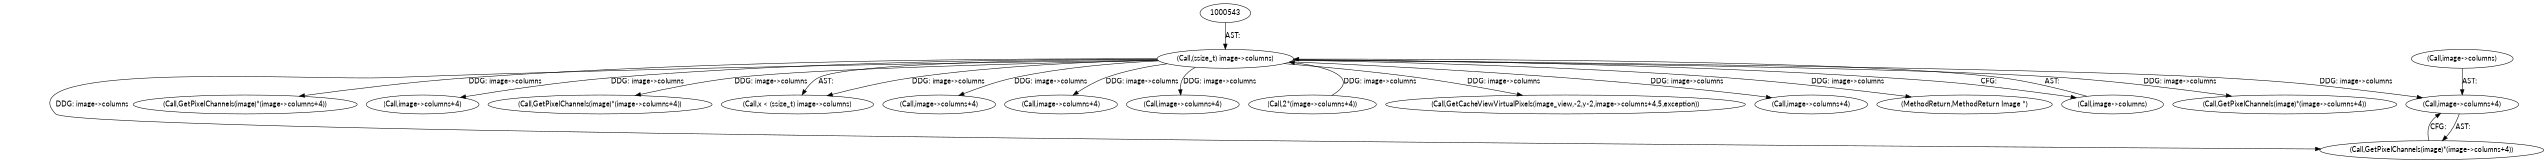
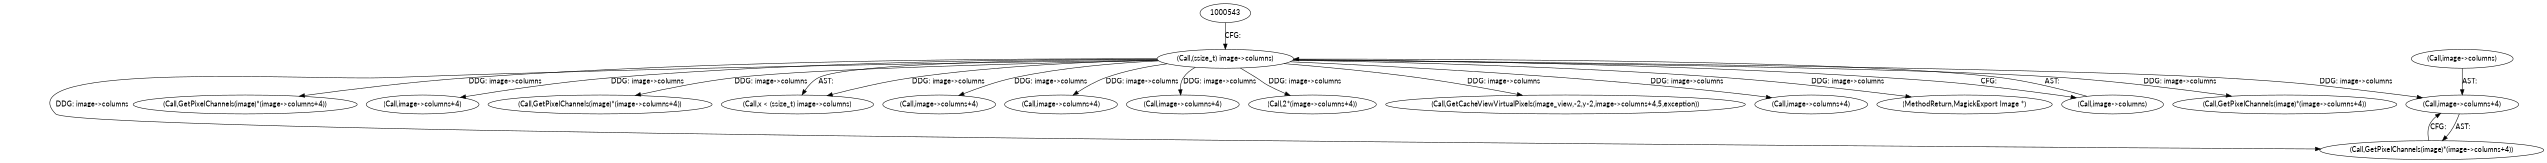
edge "1000543" -> "(Call,(ssize_t) image->columns)": label "AST: " -> "CFG: "
edge "(Call,2*(image->columns+4))" -> "(Call,(ssize_t) image->columns)": reversed
node "(MethodReturn,MethodReturn Image *)": label "(MethodReturn,MethodReturn Image *)" -> "(MethodReturn,MagickExport Image *)"
